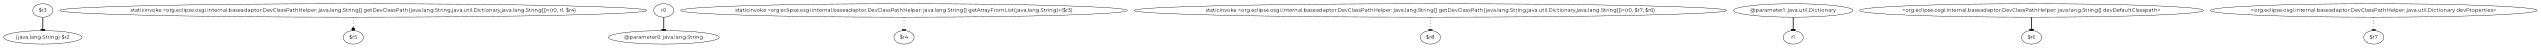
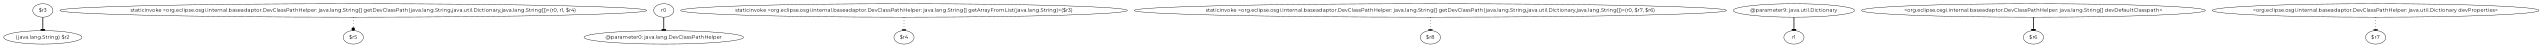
node "@parameter1: java.util.Dictionary": label "@parameter1: java.util.Dictionary" -> "@parameter9: java.util.Dictionary"
node "@parameter0: java.lang.String": label "@parameter0: java.lang.String" -> "@parameter0: java.lang.DevClassPathHelper"
